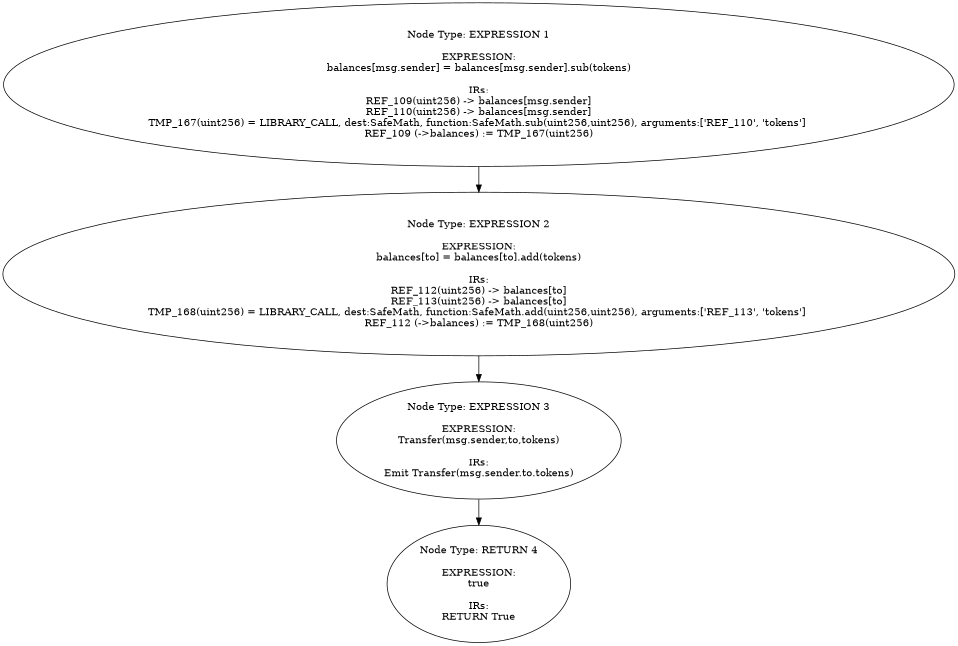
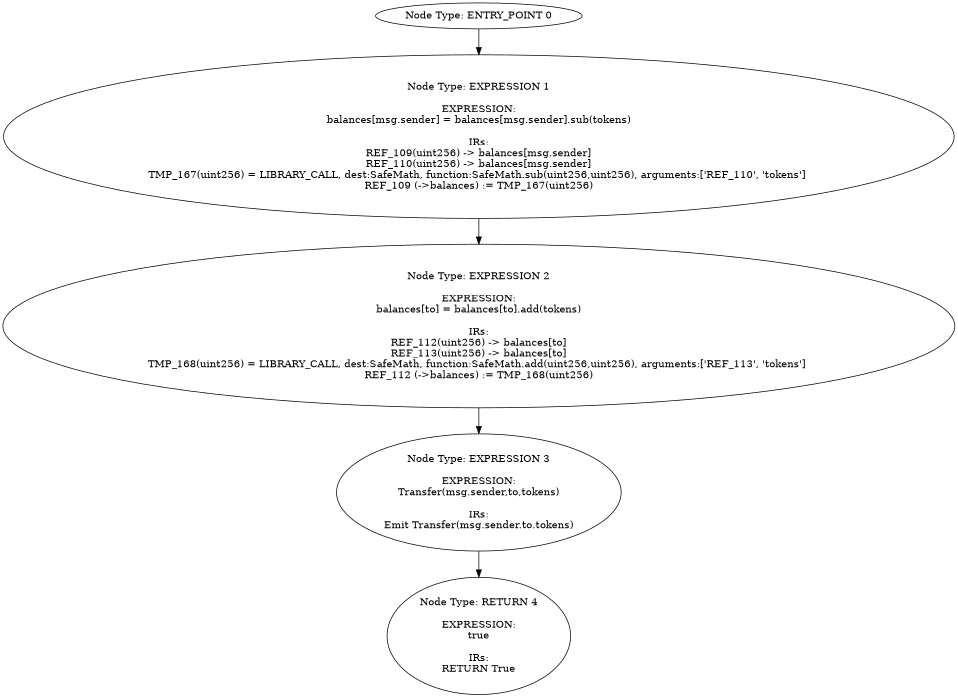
node "Node Type: ENTRY_POINT 0": added
